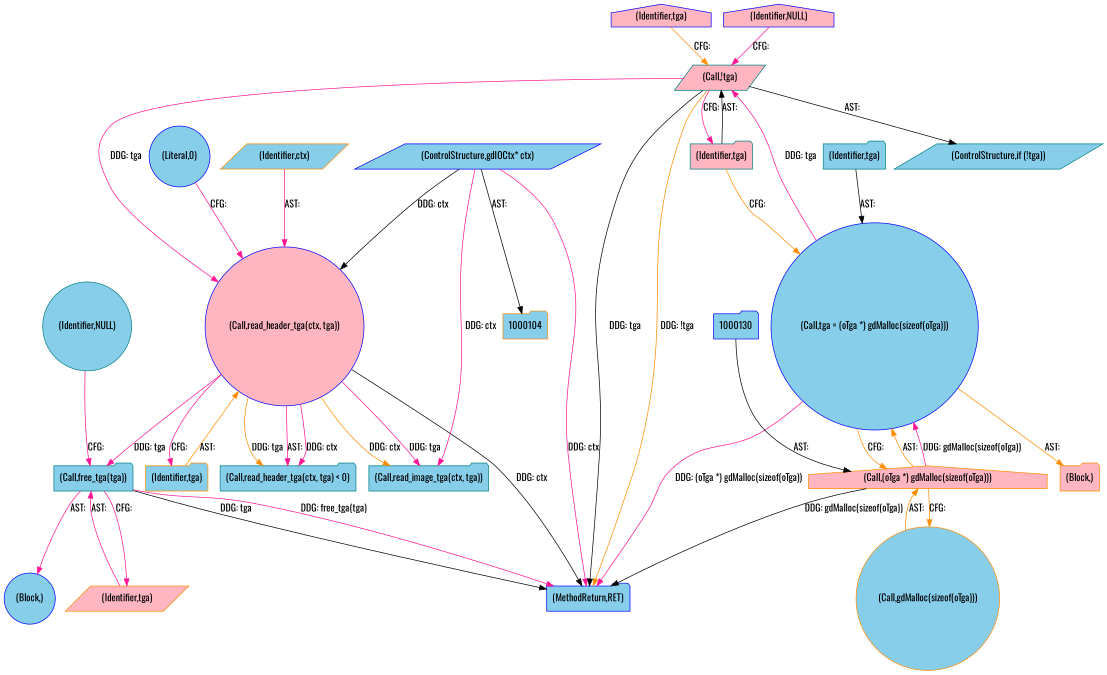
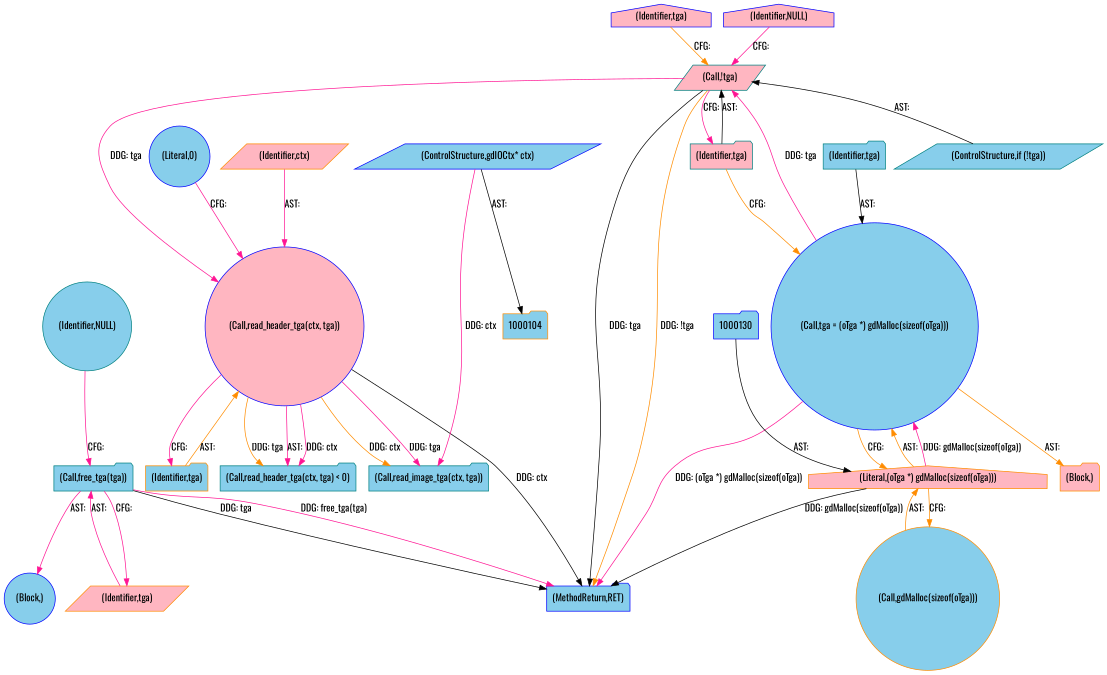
edge "(Call,!tga)" -> "(ControlStructure,if (!tga))": reversed
node "(Identifier,ctx)": fillcolor skyblue -> lightpink
edge "(ControlStructure,gdIOCtx* ctx)" -> "(Call,read_header_tga(ctx, tga))": removed, label "DDG: ctx"
edge "(ControlStructure,gdIOCtx* ctx)" -> "(MethodReturn,RET)": removed, label "DDG: ctx"
edge "(Call,read_header_tga(ctx, tga))" -> "(Call,free_tga(tga))": removed, label "DDG: tga"
node "(Call,(oTga *) gdMalloc(sizeof(oTga)))": label "(Call,(oTga *) gdMalloc(sizeof(oTga)))" -> "(Literal,(oTga *) gdMalloc(sizeof(oTga)))"
